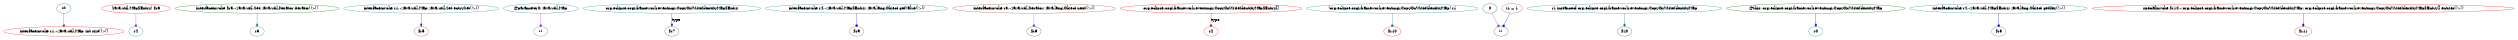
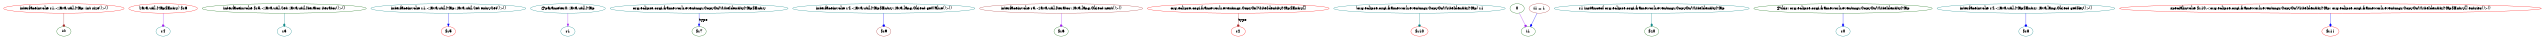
edge "i0" -> "interfaceinvoke r1.<java.util.Map: int size()>()": reversed
edge "@parameter0: java.util.Map" -> "r1": arrowhead dot -> normal
edge "i1 + 1" -> "i1": arrowhead dot -> diamond
